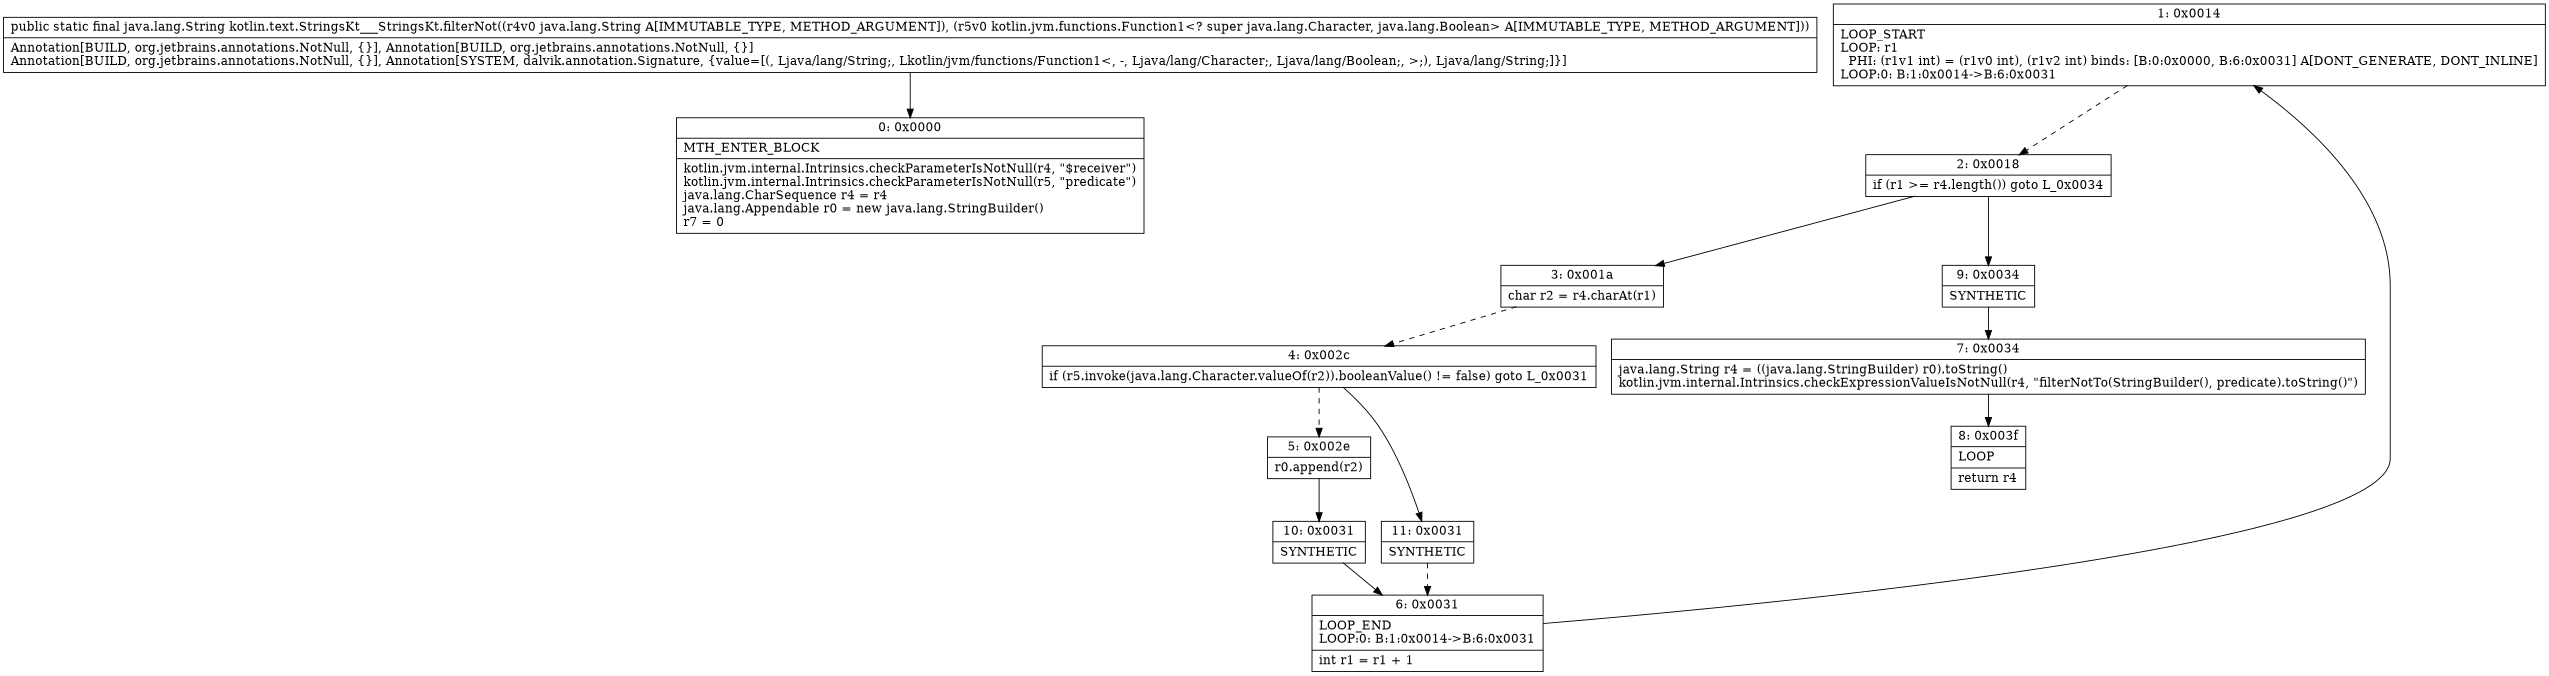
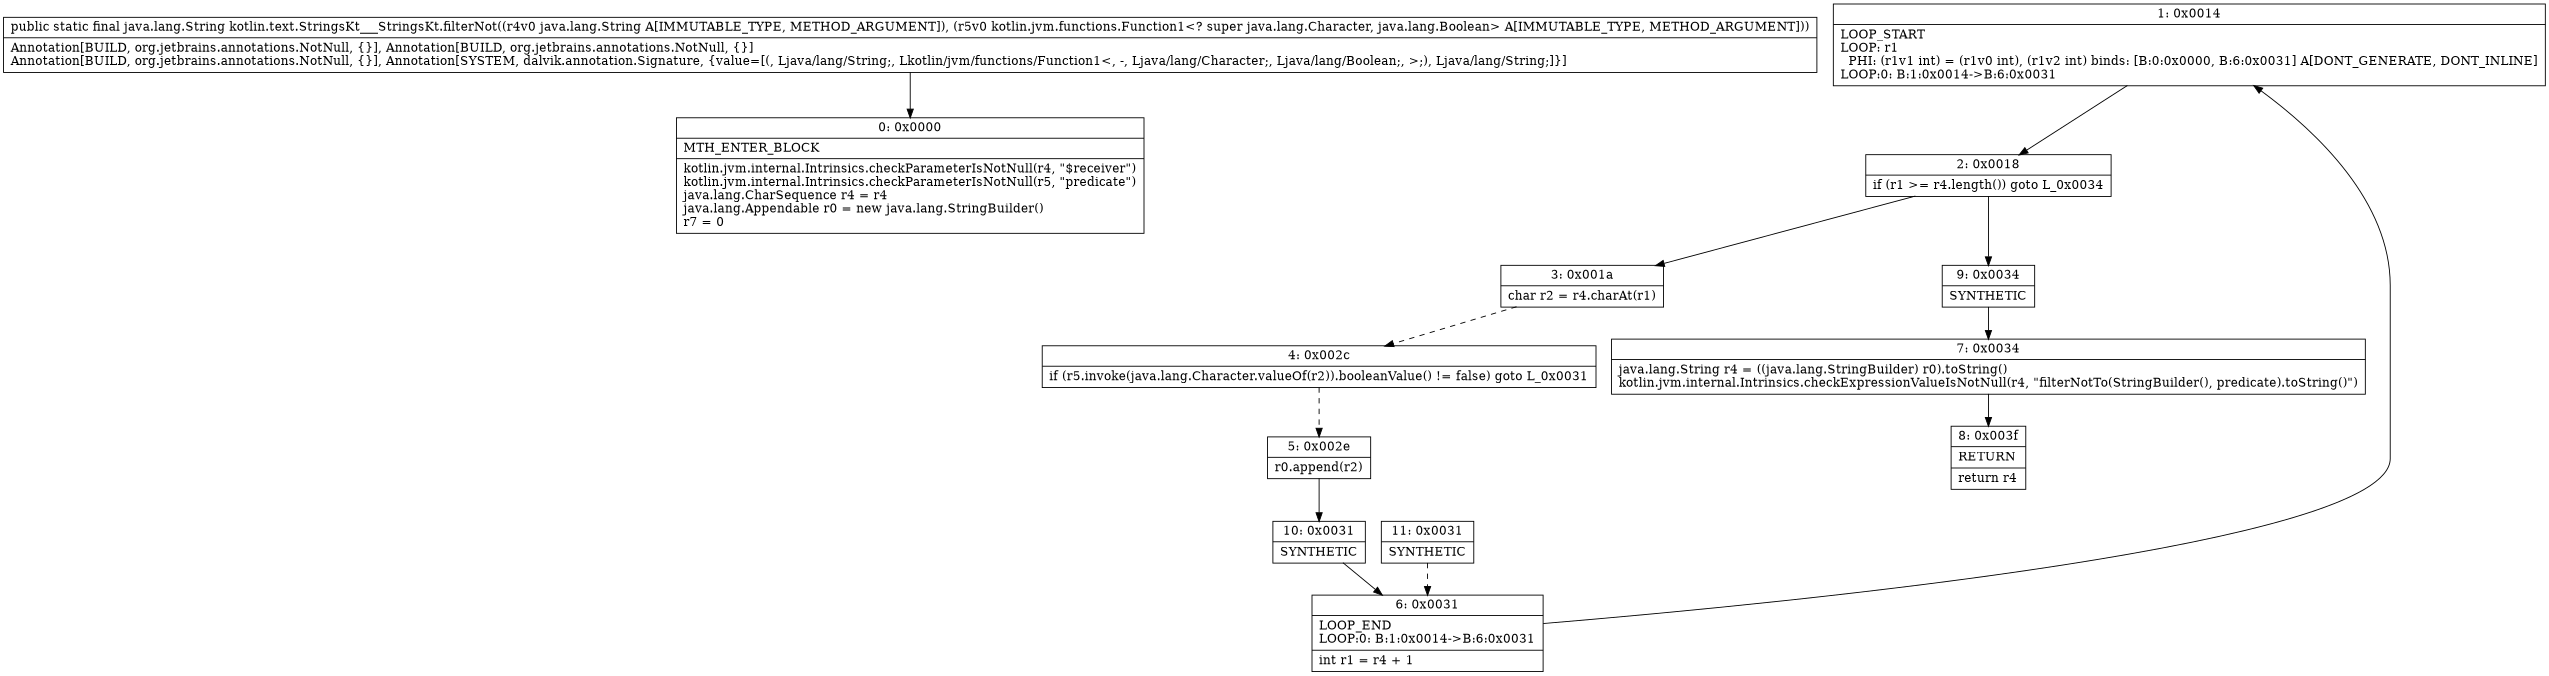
edge "1: 0x0014" -> "2: 0x0018": style dashed -> solid
edge "4: 0x002c" -> "11: 0x0031": removed
node "8: 0x003f": text "LOOP" -> "RETURN"
node "6: 0x0031": text "int r1 = r1 + 1" -> "int r1 = r4 + 1"
